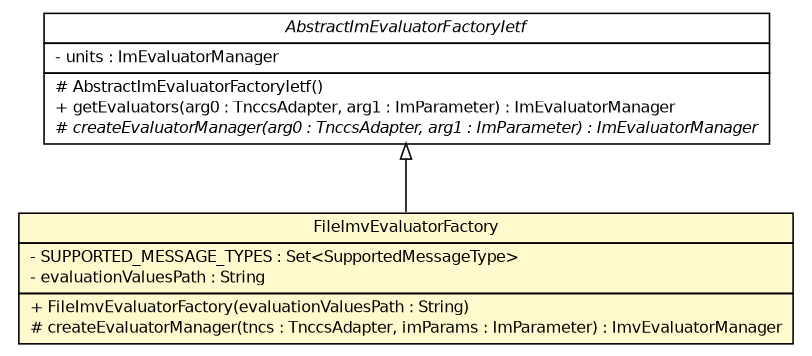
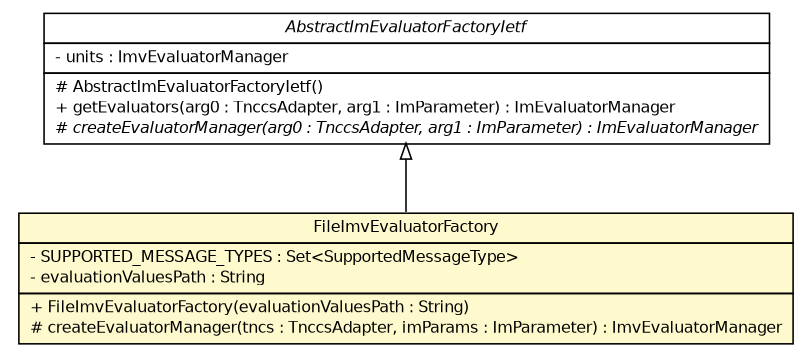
node "AbstractImEvaluatorFactoryIetf": text "- units : ImEvaluatorManager" -> "- units : ImvEvaluatorManager"
